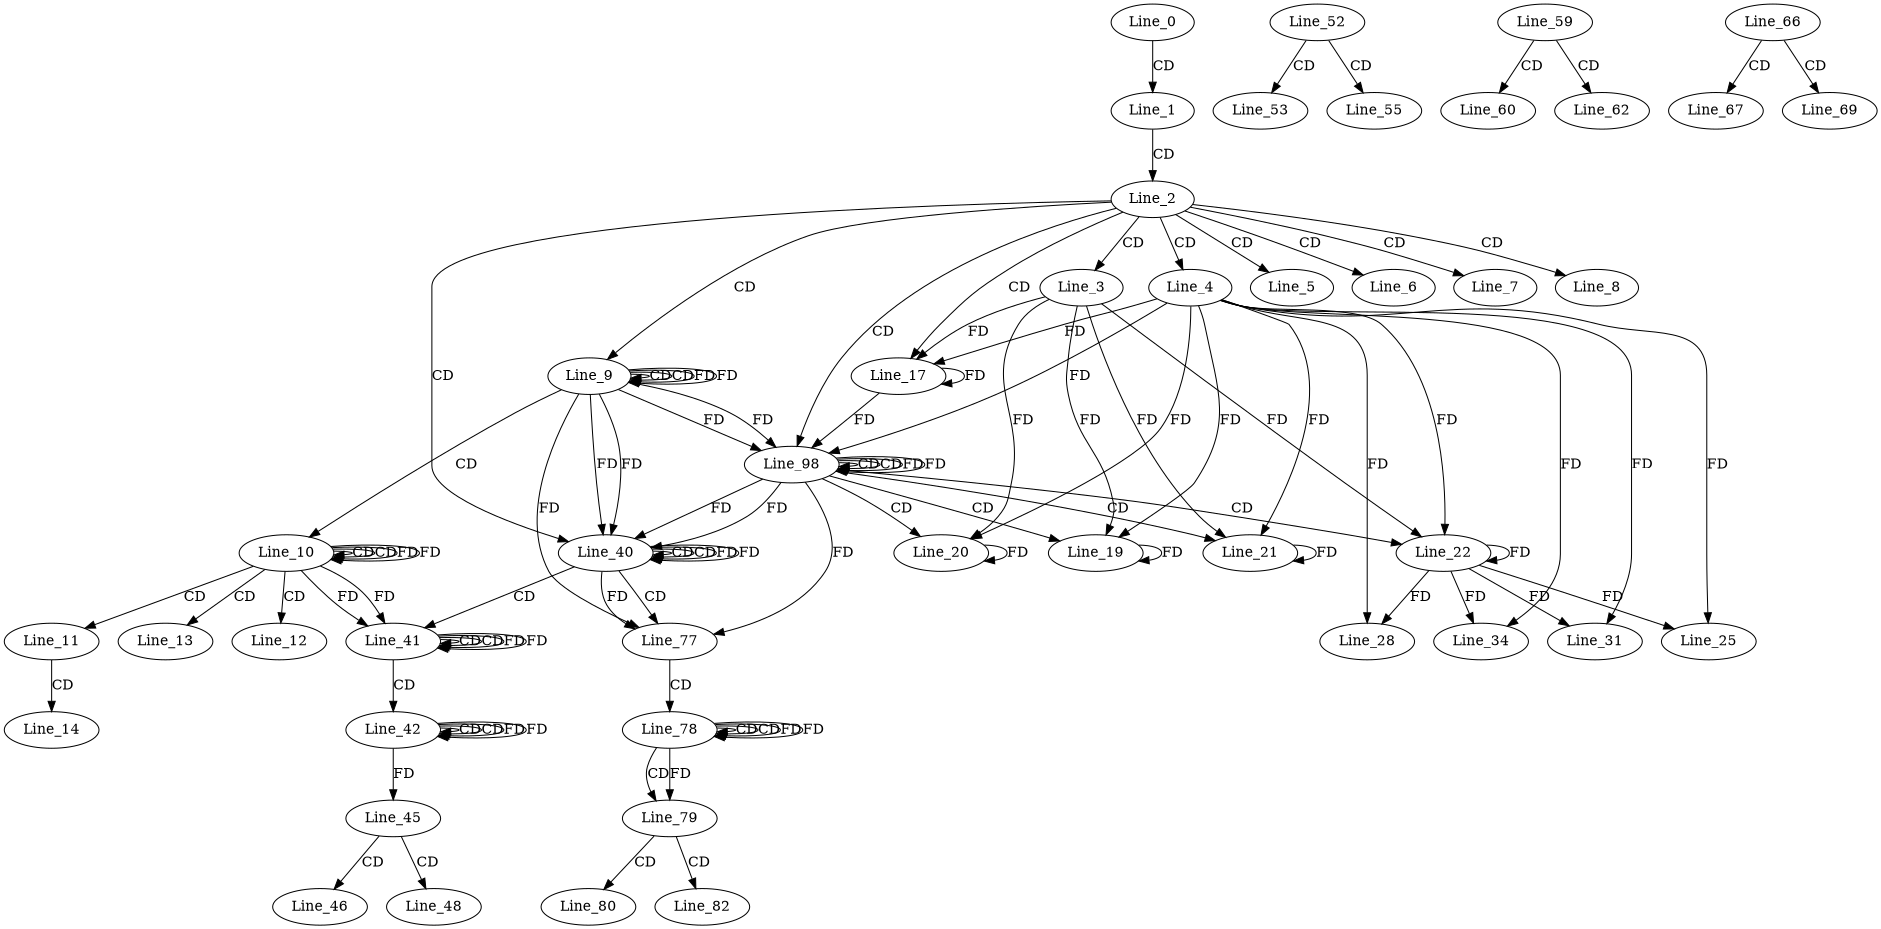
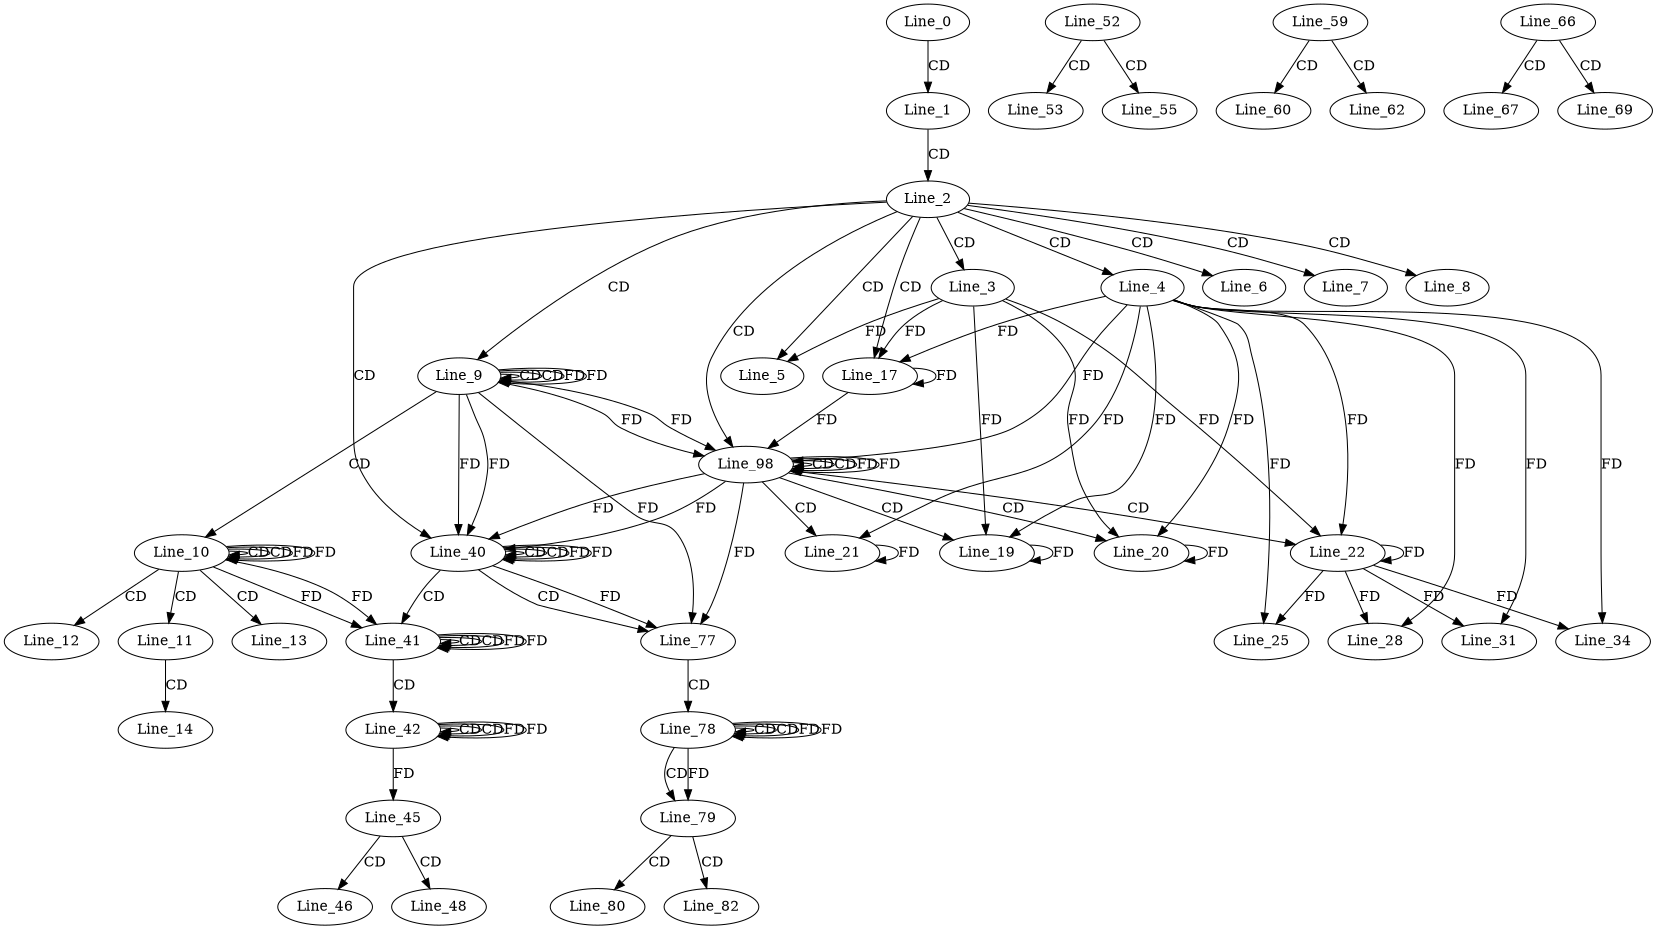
edge "Line_3" -> "Line_21": now "Line_3" -> "Line_5"
